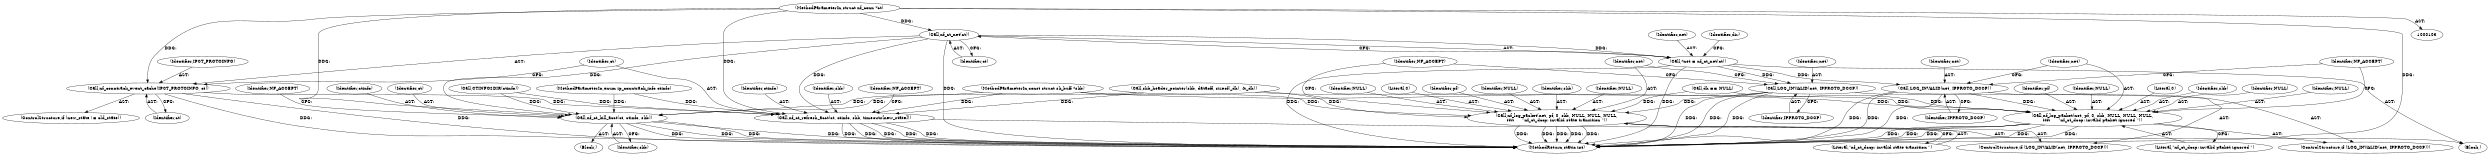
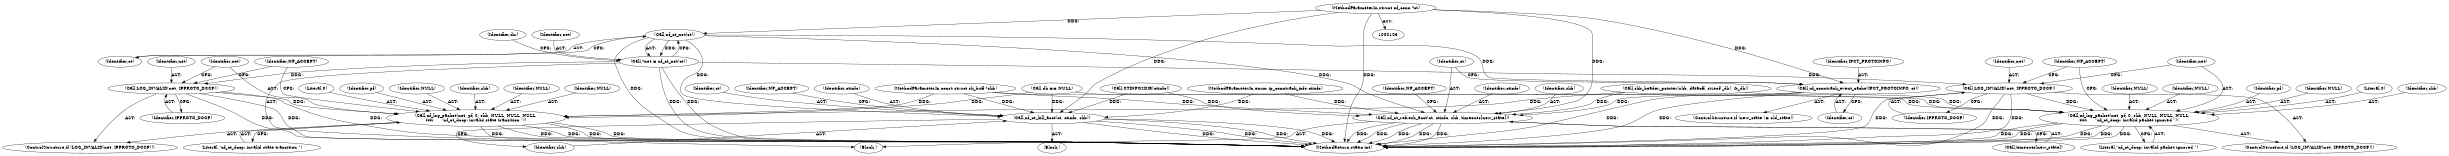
edge "(Call,nf_ct_net(ct))" -> "(Call,nf_conntrack_event_cache(IPCT_PROTOINFO, ct))": label "AST: " -> "DDG: "
edge "(Call,skb_header_pointer(skb, dataoff, sizeof(_dh), &_dh))" -> "(Call,nf_ct_kill_acct(ct, ctinfo, skb))": now "(Call,dh == NULL)" -> "(Call,nf_ct_kill_acct(ct, ctinfo, skb))"
node "(Call,timeouts[new_state])": added
